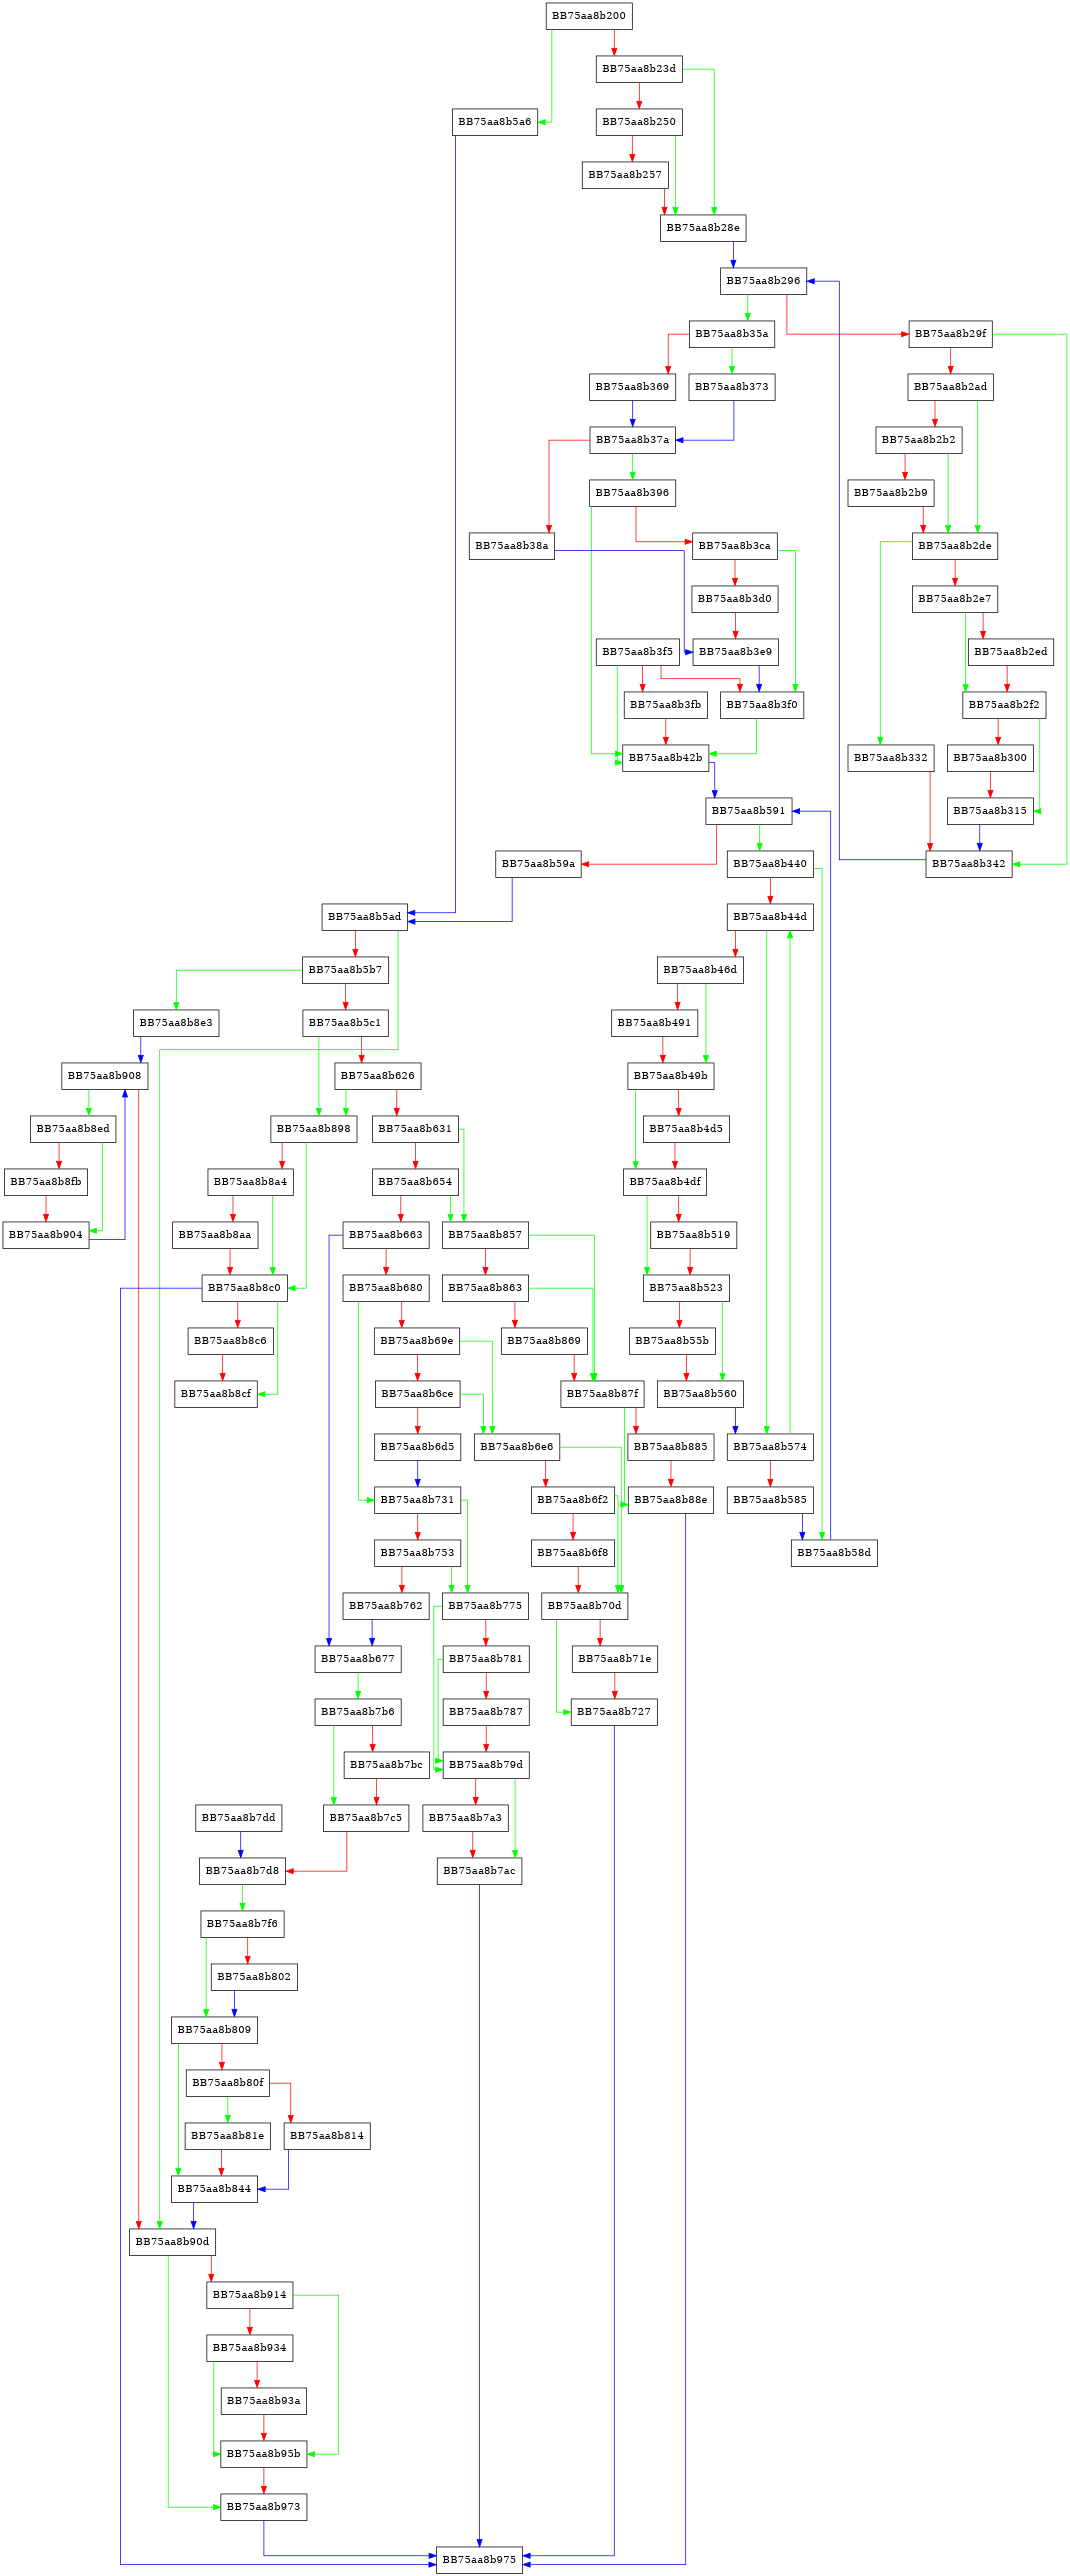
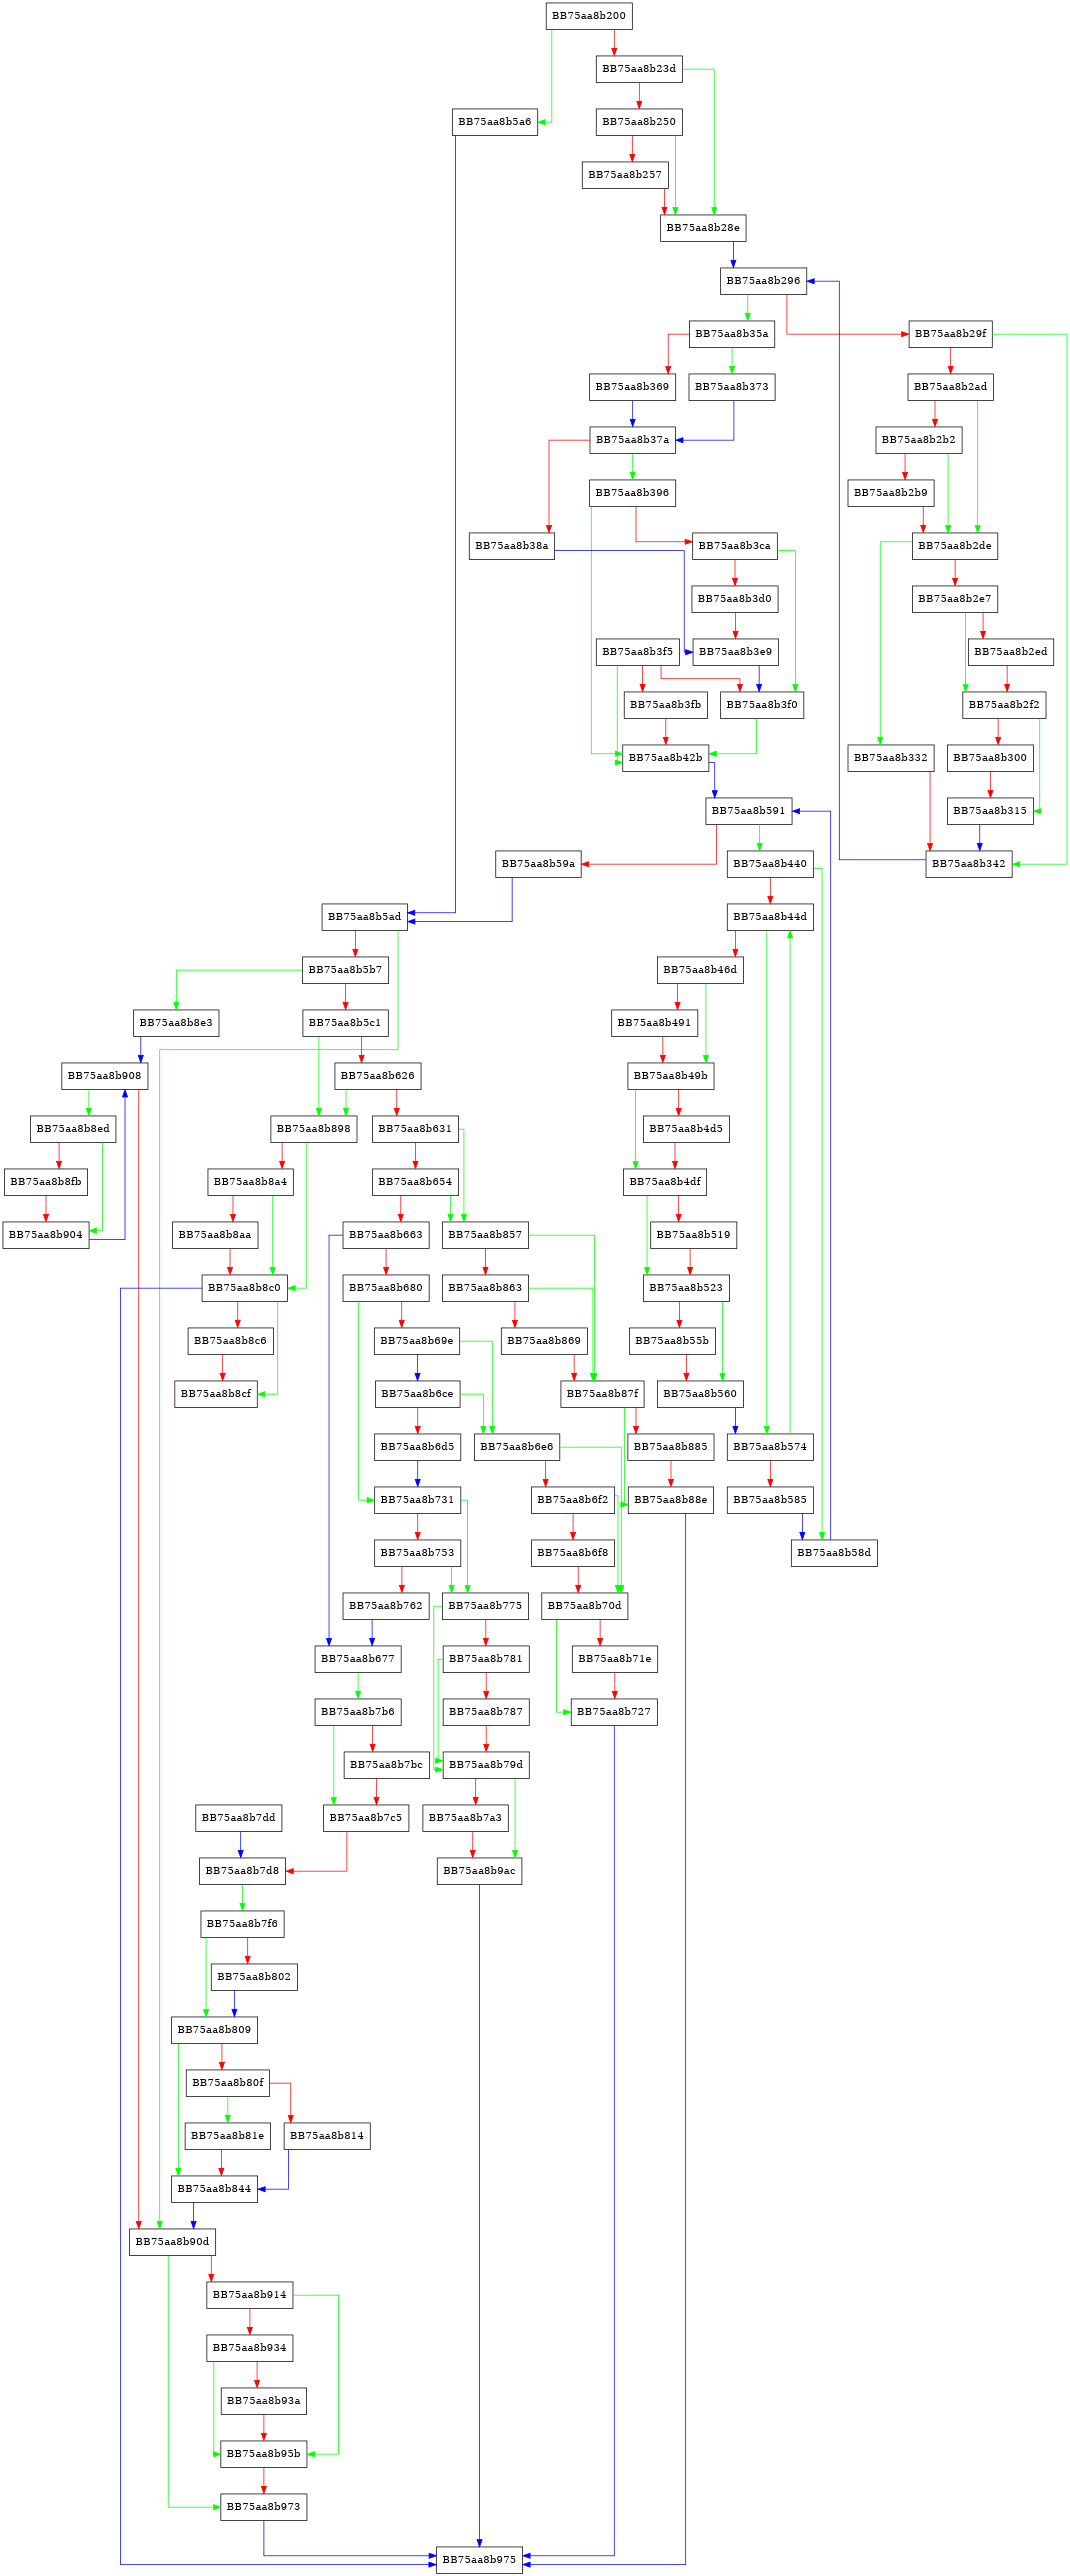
edge "BB75aa8b69e" -> "BB75aa8b6ce": color red -> blue
node "BB75aa8b7ac": label "BB75aa8b7ac" -> "BB75aa8b9ac"
